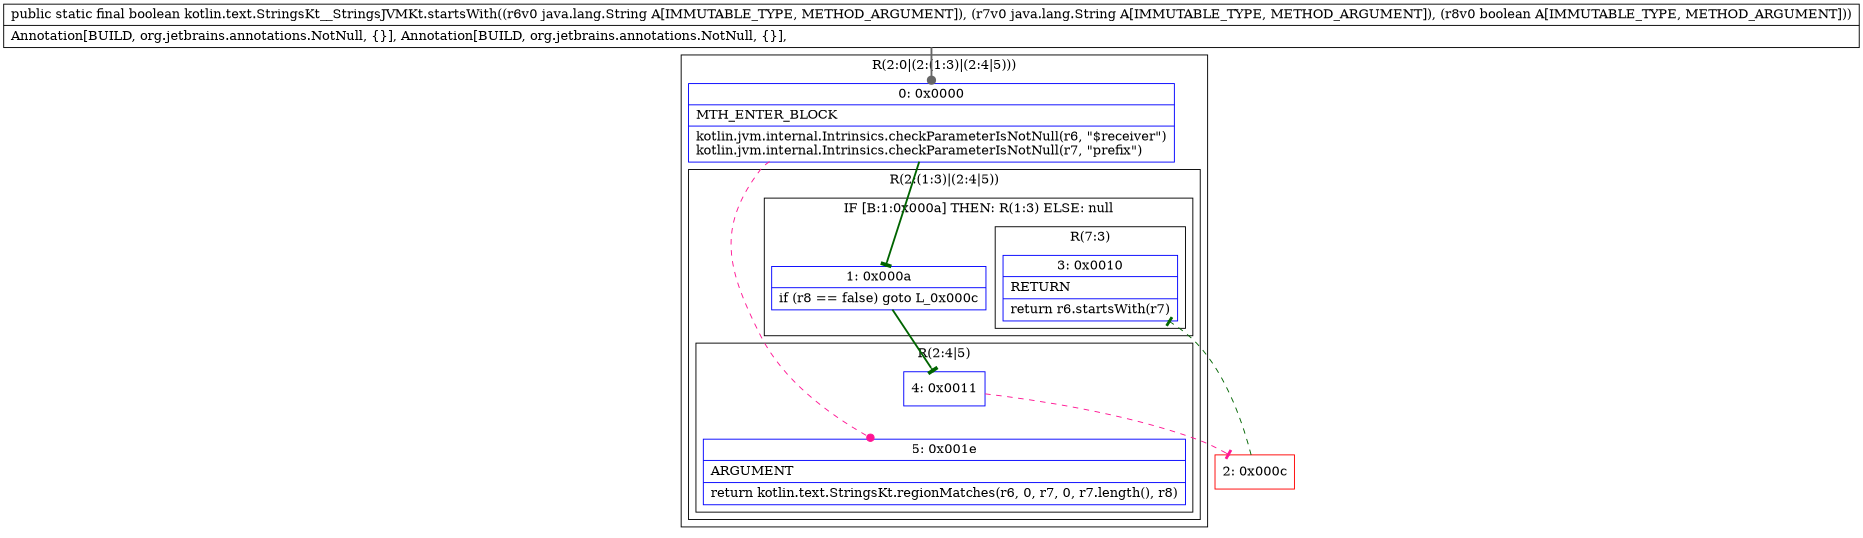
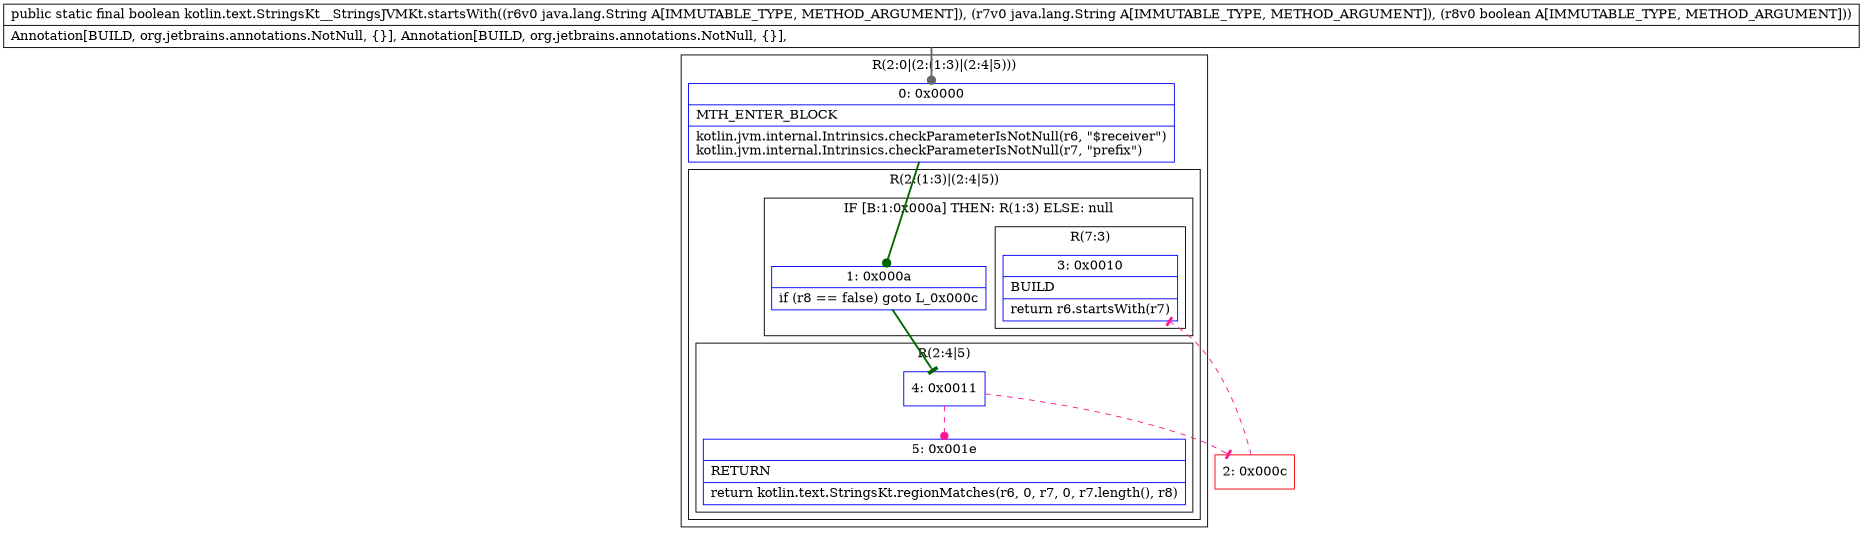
edge "0: 0x0000" -> "1: 0x000a": arrowhead tee -> dot
node "3: 0x0010": text "RETURN" -> "BUILD"
edge "0: 0x0000" -> "5: 0x001e": now "4: 0x0011" -> "5: 0x001e"
edge "2: 0x000c" -> "3: 0x0010": color darkgreen -> deeppink
node "5: 0x001e": text "ARGUMENT" -> "RETURN"
